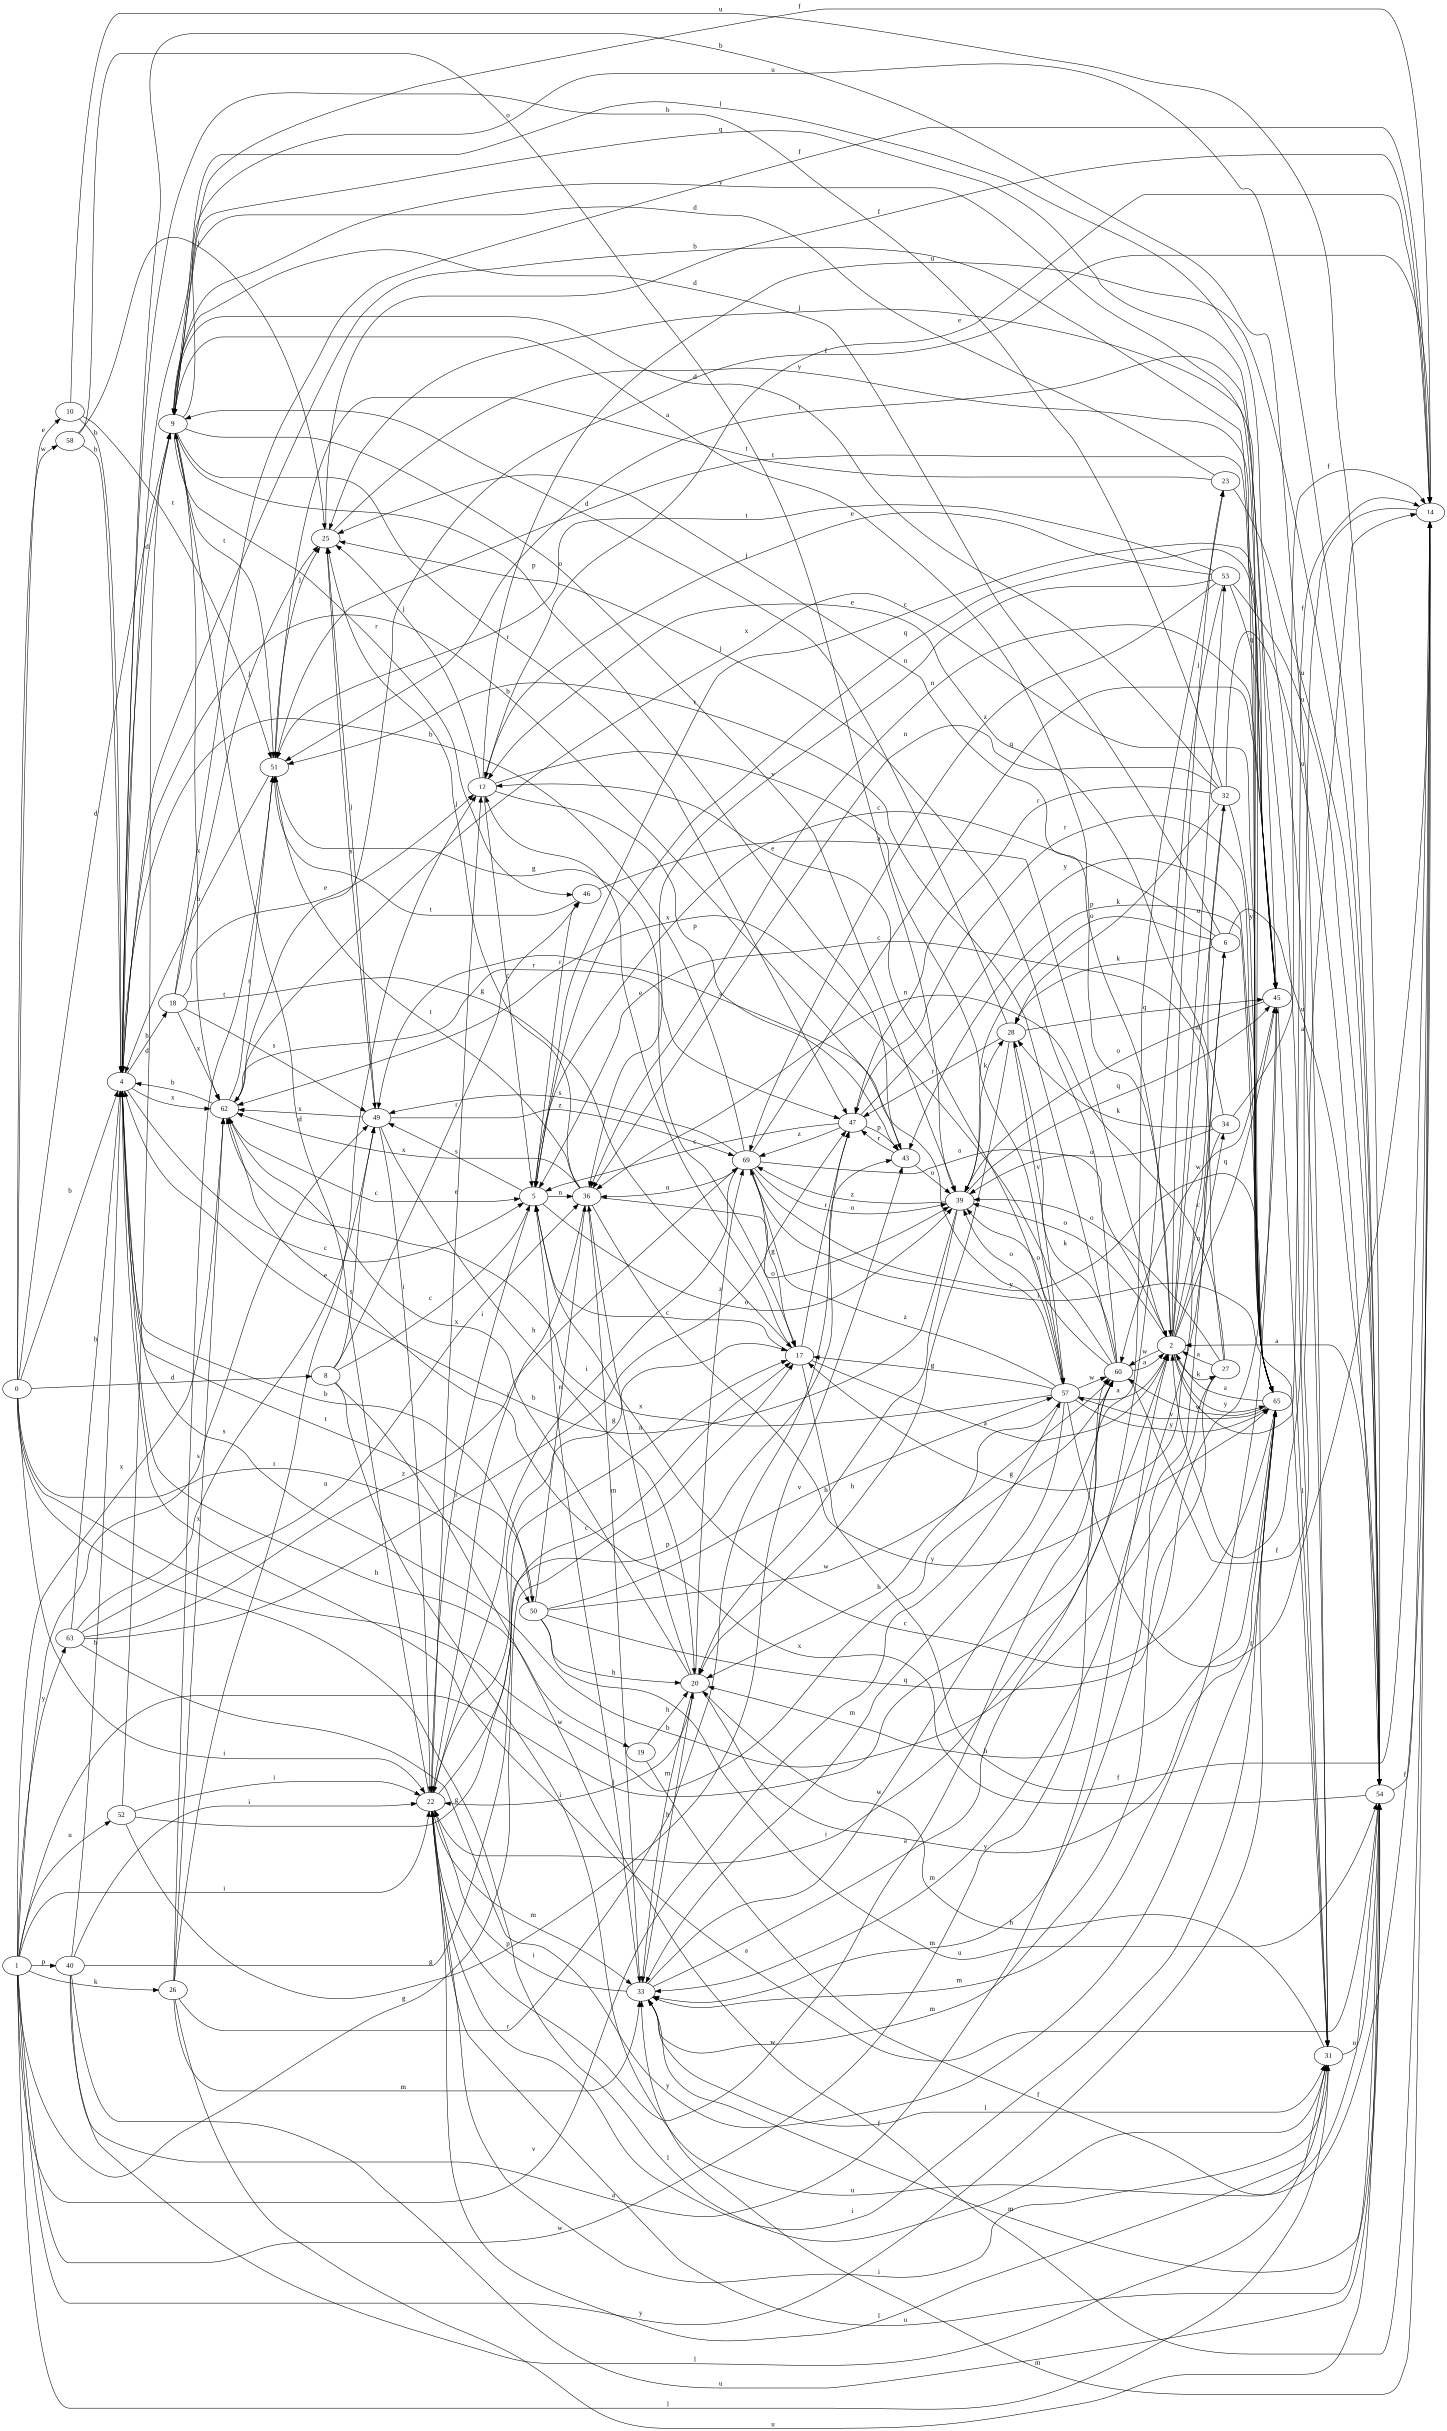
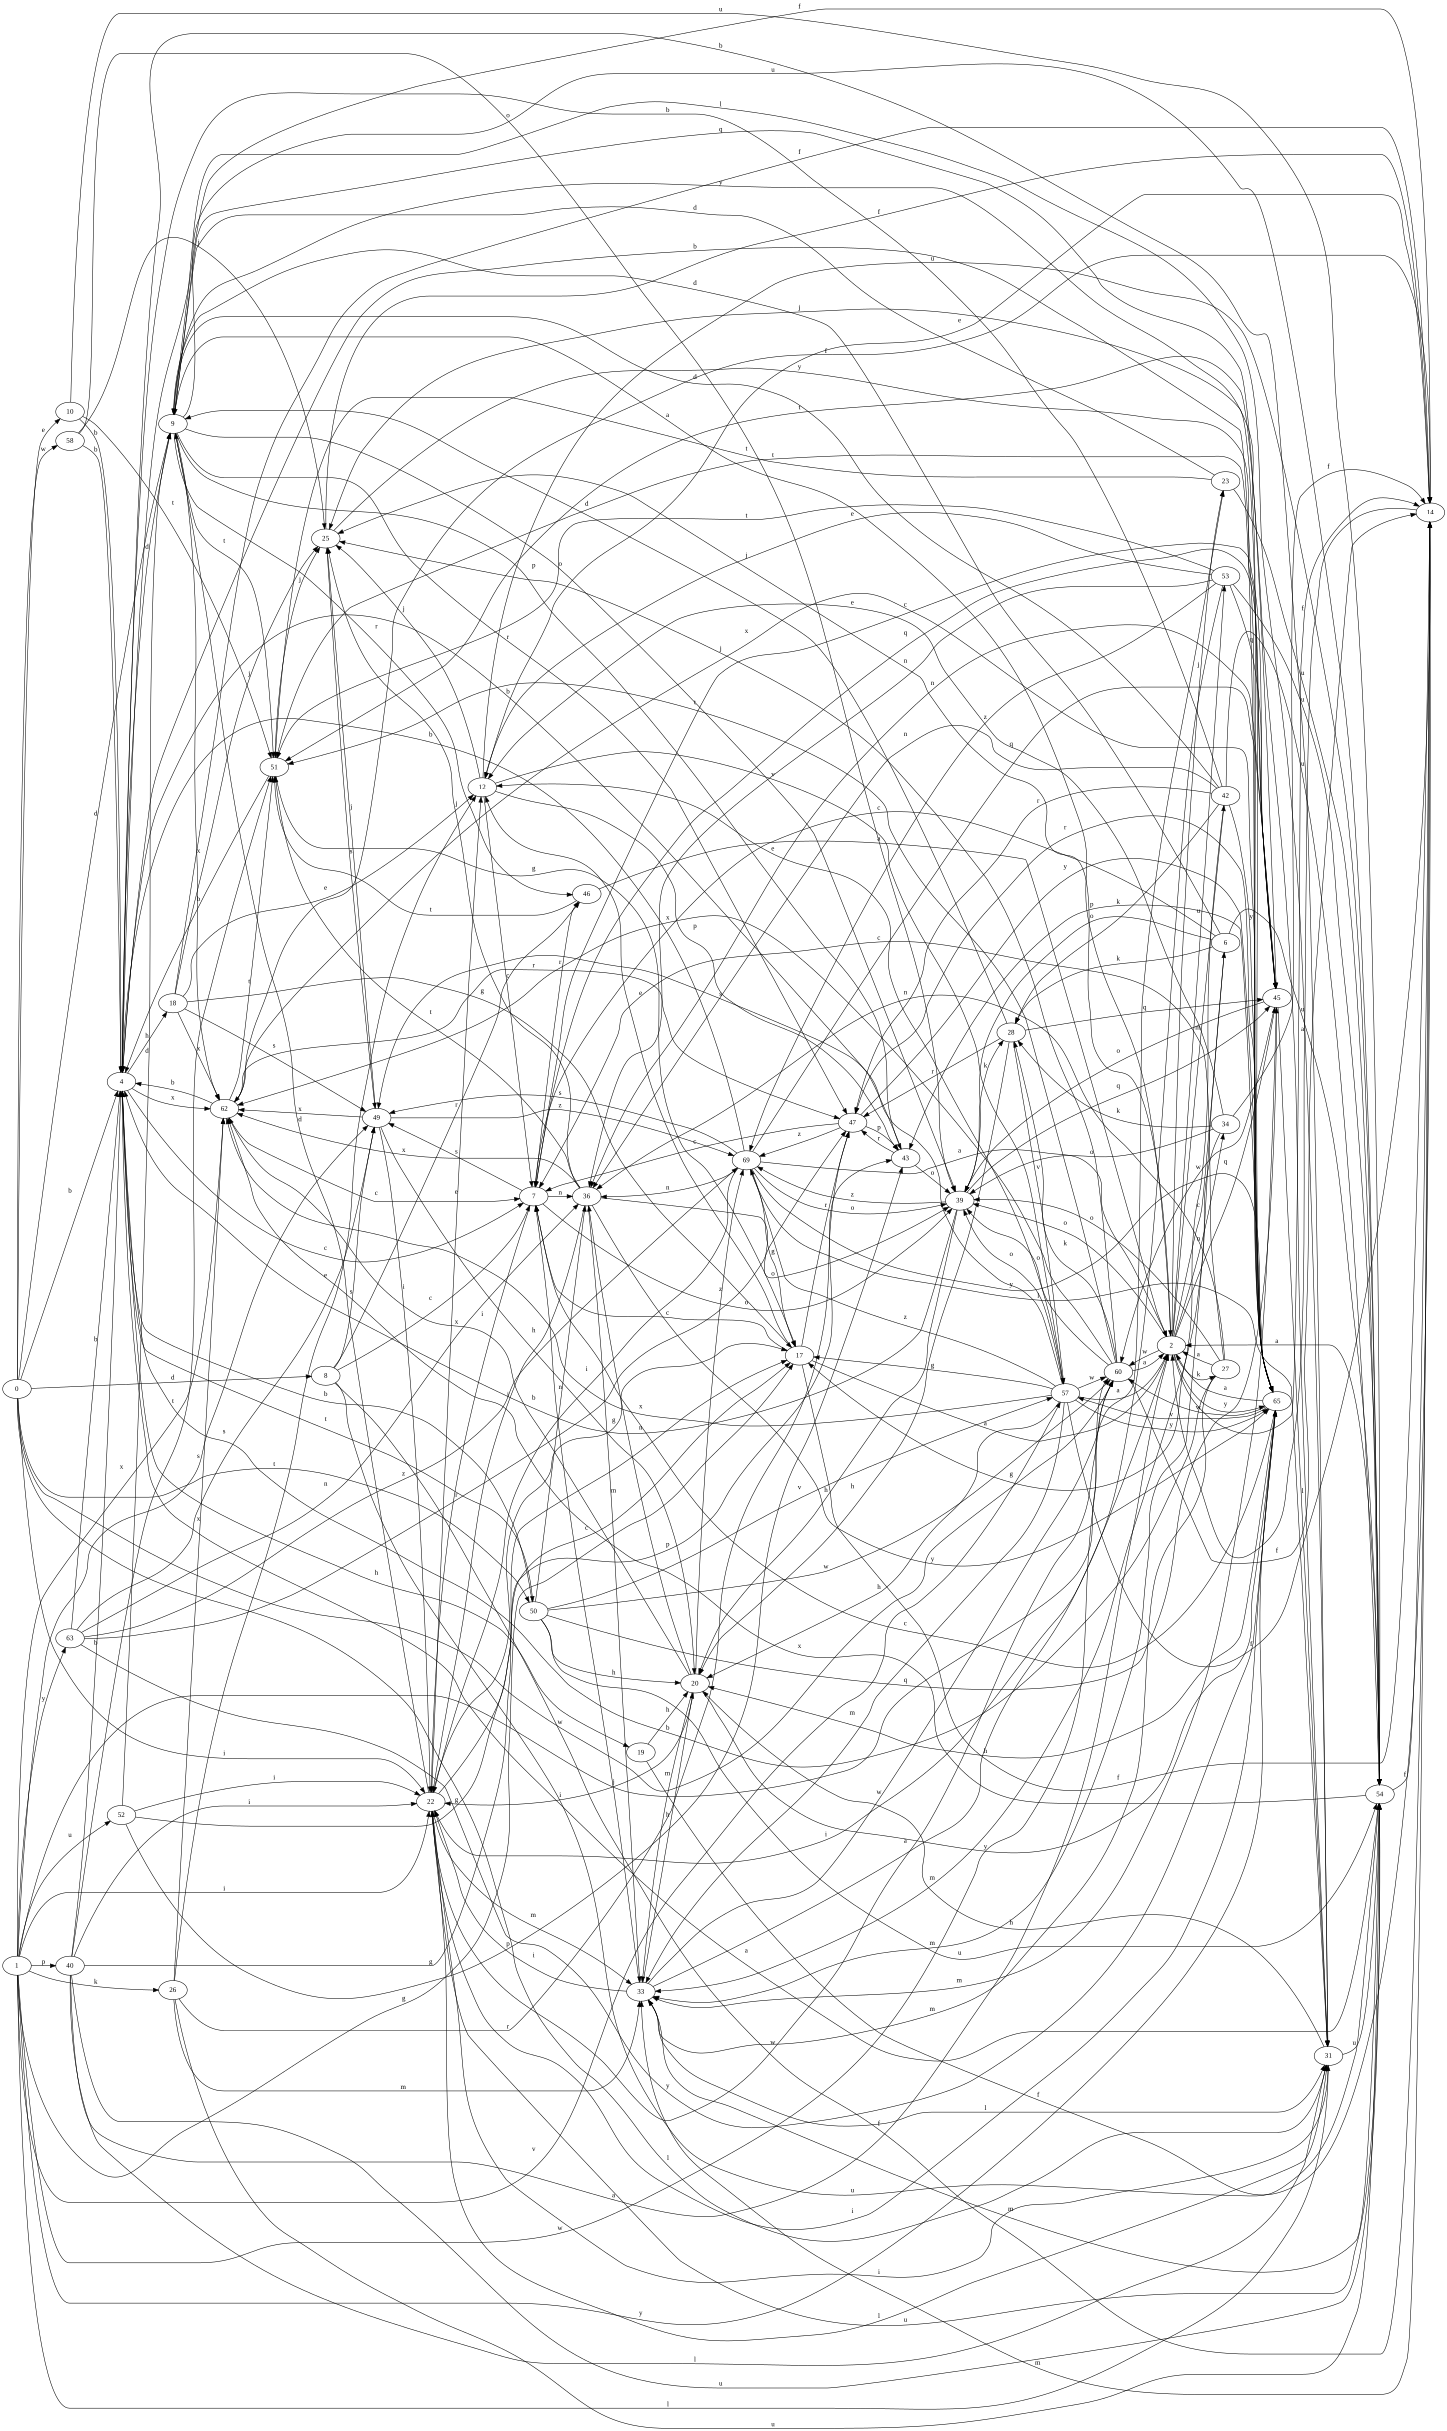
node "32": label "32" -> "42"
node "5": label "5" -> "7"
edge "26" -> "51": now "40" -> "51"
